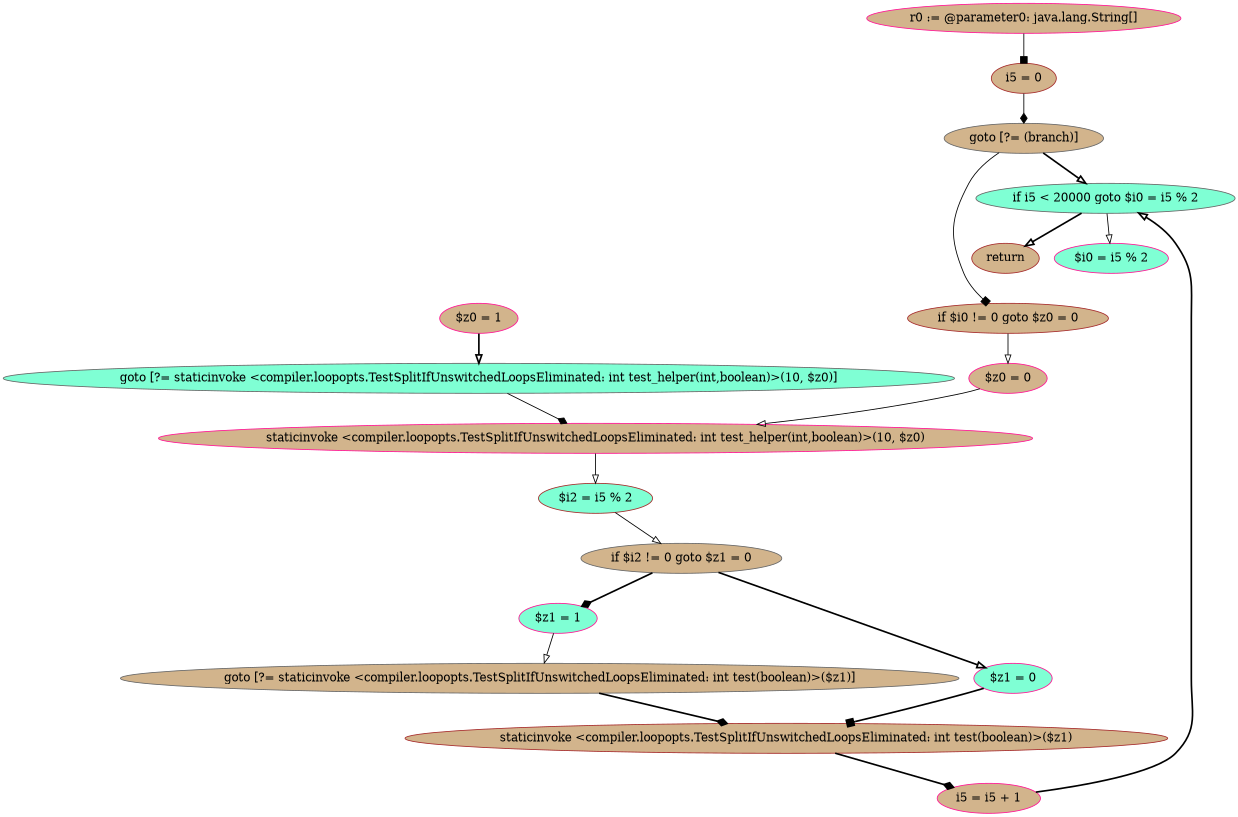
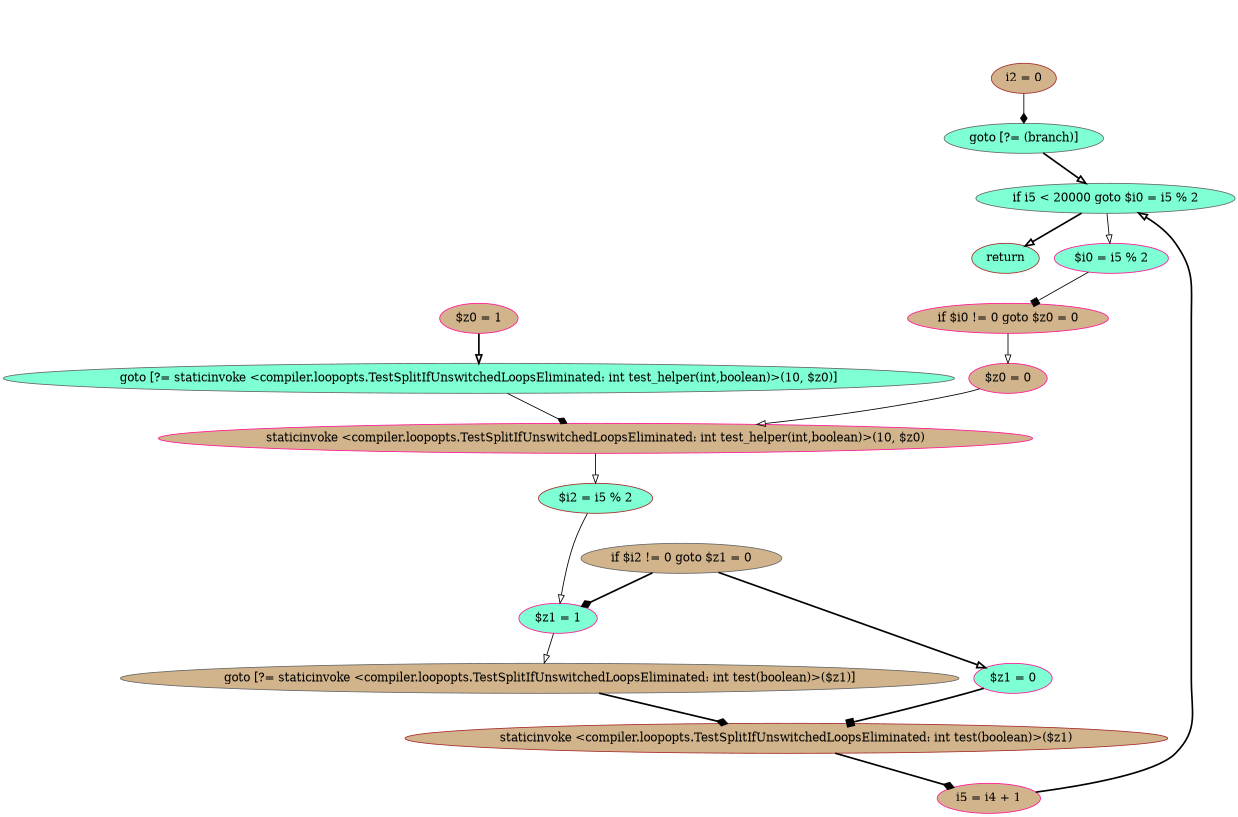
node "r0 := @parameter0: java.lang.String[]": removed
node "i5 = 0": label "i5 = 0" -> "i2 = 0"
node "goto [?= (branch)]": fillcolor tan -> aquamarine
edge "goto [?= (branch)]" -> "if $i0 != 0 goto $z0 = 0": now "$i0 = i5 % 2" -> "if $i0 != 0 goto $z0 = 0"
node "return": fillcolor tan -> aquamarine
node "if $i0 != 0 goto $z0 = 0": color brown -> deeppink
edge "$i2 = i5 % 2" -> "if $i2 != 0 goto $z1 = 0": now "$i2 = i5 % 2" -> "$z1 = 1"
node "i5 = i5 + 1": label "i5 = i5 + 1" -> "i5 = i4 + 1"
